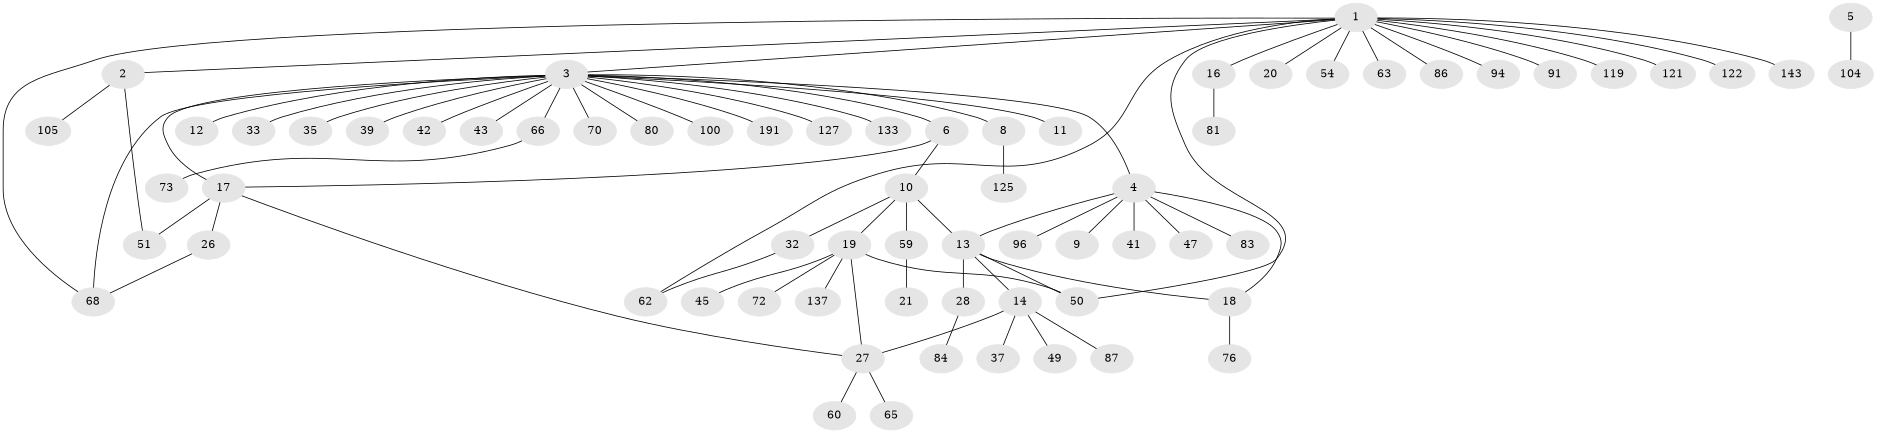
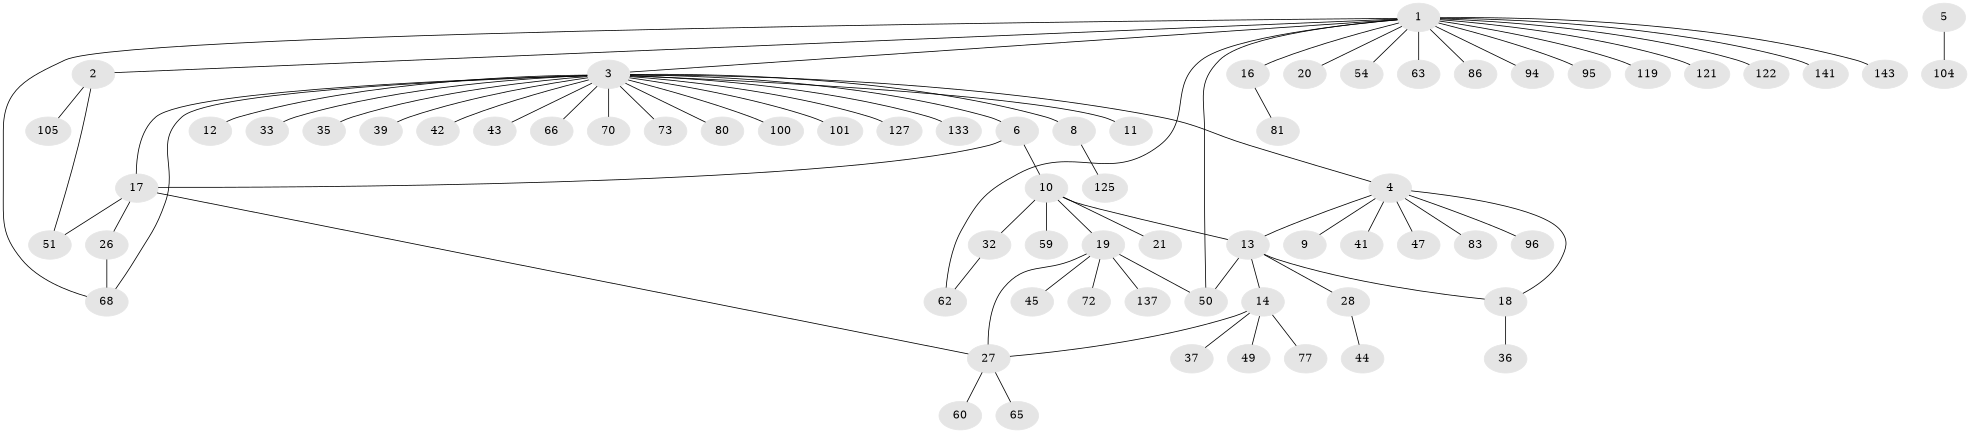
node "91": label "91" -> "95"
node "141": added
node "191": label "191" -> "101"
edge "66" -- "73": now "3" -- "73"
edge "59" -- "21": now "10" -- "21"
node "84": label "84" -> "44"
node "87": label "87" -> "77"
node "76": label "76" -> "36"
